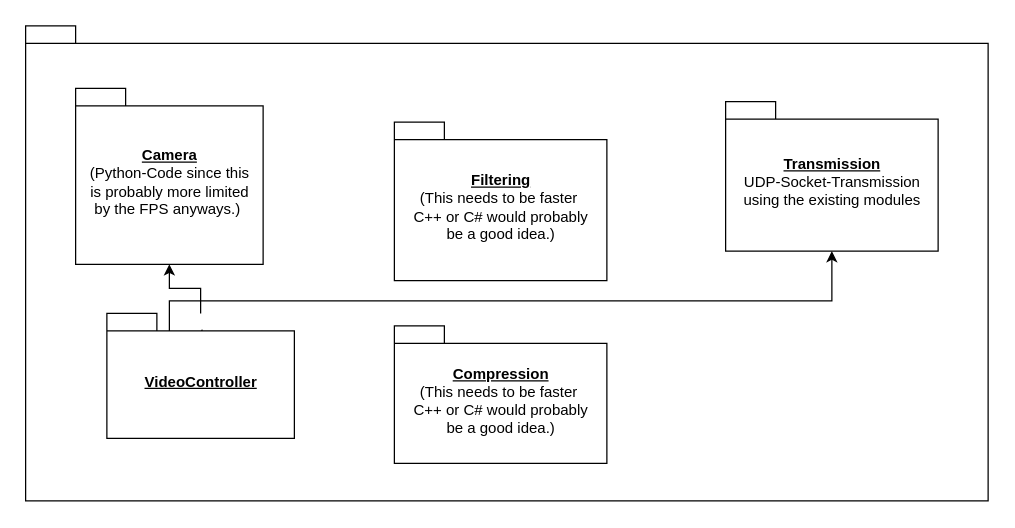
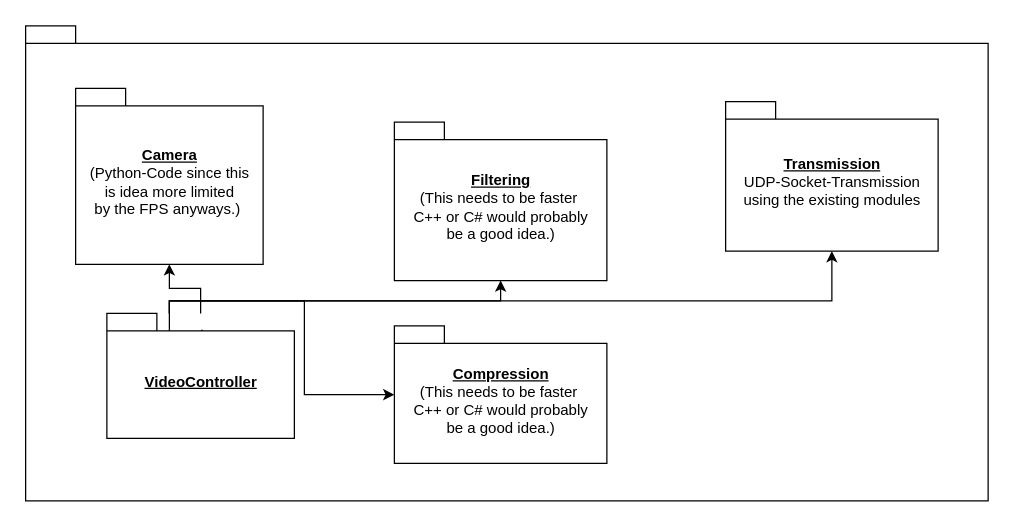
node "Camera (Python-Code since this is probably more limited by the FPS anyways.)": label "Camera (Python-Code since this is probably more limited by the FPS anyways.)" -> "Camera (Python-Code since this is idea more limited by the FPS anyways.)"
edge "VideoController" -> "Filtering (This needs to be faster C++ or C# would probably be a good idea.)": added
edge "VideoController" -> "Compression (This needs to be faster C++ or C# would probably be a good idea.)": added
